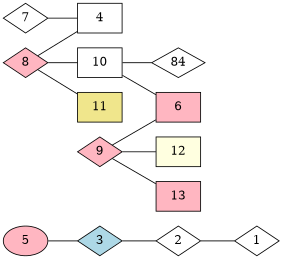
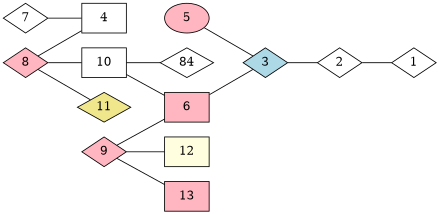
edge "3" -- "6": added
node "11": shape box -> diamond
